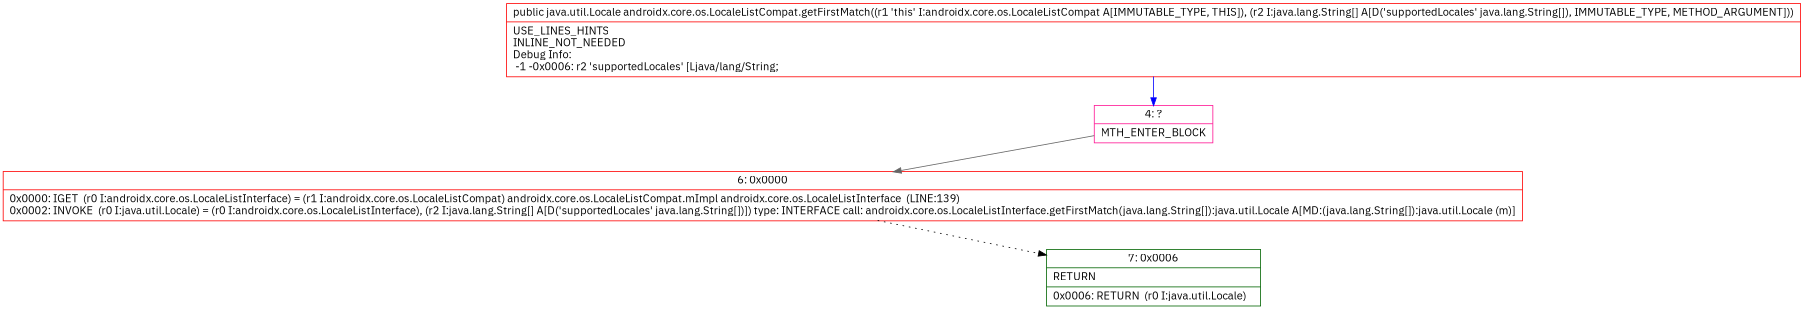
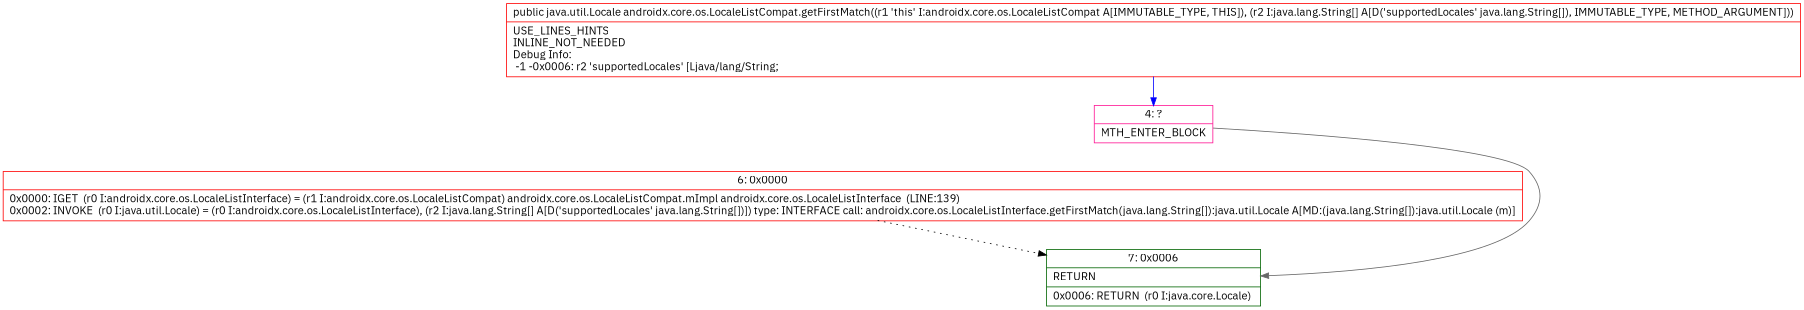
edge "4: ?" -> "6: 0x0000": now "4: ?" -> "7: 0x0006"
node "7: 0x0006": text "0x0006: RETURN  (r0 I:java.util.Locale)" -> "0x0006: RETURN  (r0 I:java.core.Locale)"
